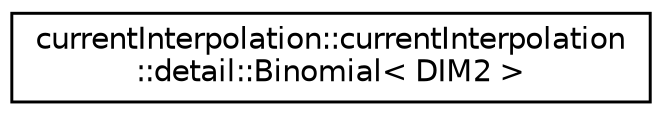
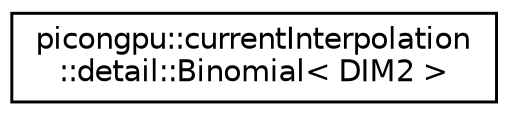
node "currentInterpolation::currentInterpolation ::detail::Binomial< DIM2 >": label "currentInterpolation::currentInterpolation ::detail::Binomial< DIM2 >" -> "picongpu::currentInterpolation ::detail::Binomial< DIM2 >"
